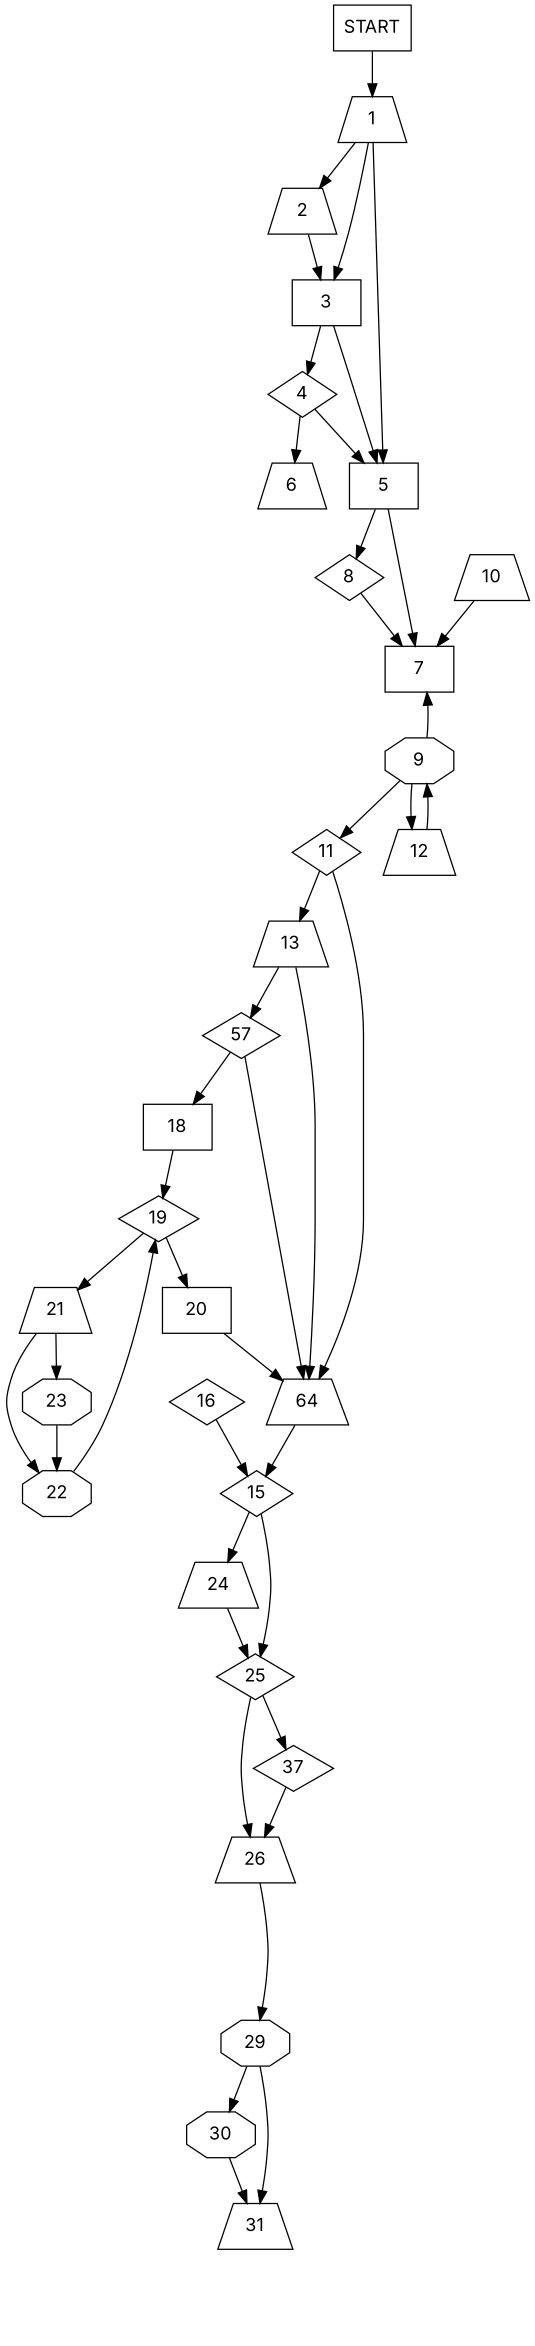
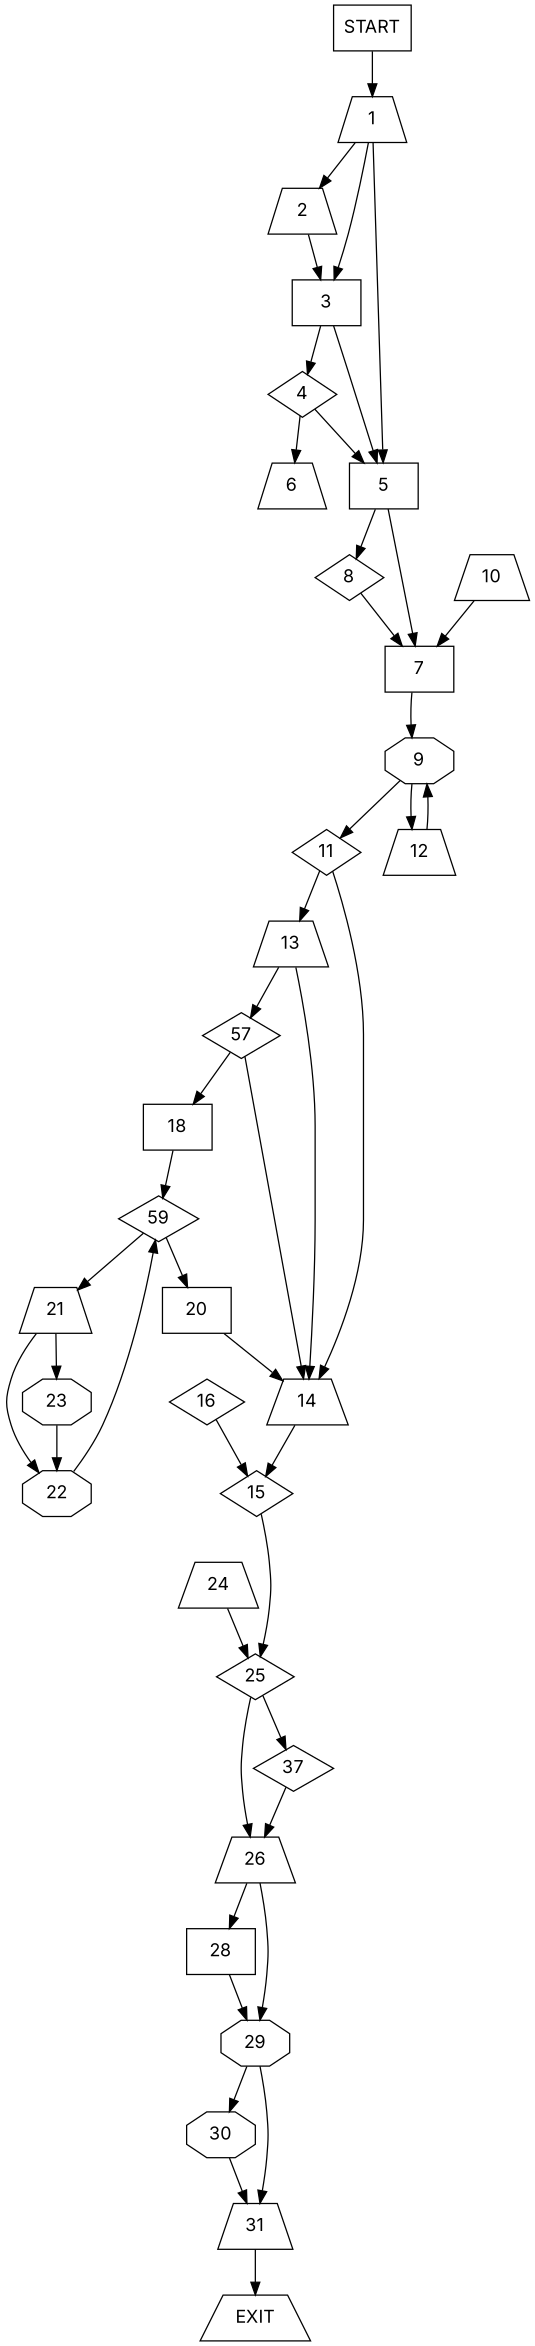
edge "9" -> "7": reversed
node "19": label "19" -> "59"
node "64": label "64" -> "14"
edge "15" -> "24": removed
node "28": added
node "EXIT": added
